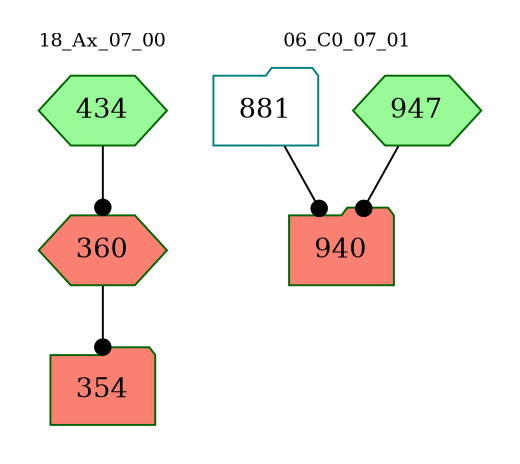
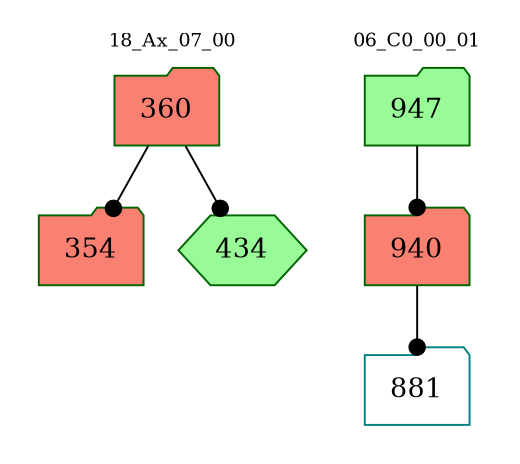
cluster "06_C0_07_01": label "06_C0_07_01" -> "06_C0_00_01"
node "947": shape hexagon -> folder
edge "434" -> "360": reversed
edge "881" -> "940": reversed
node "360": shape hexagon -> folder
